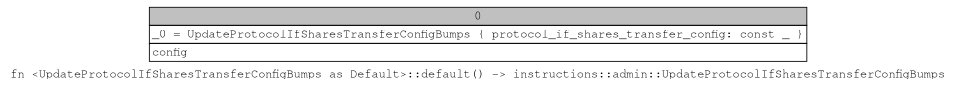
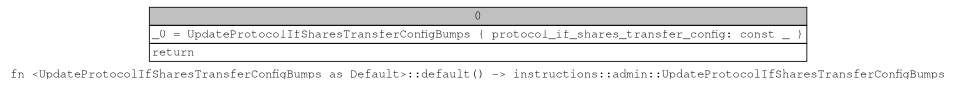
node "0": text "config" -> "return"
